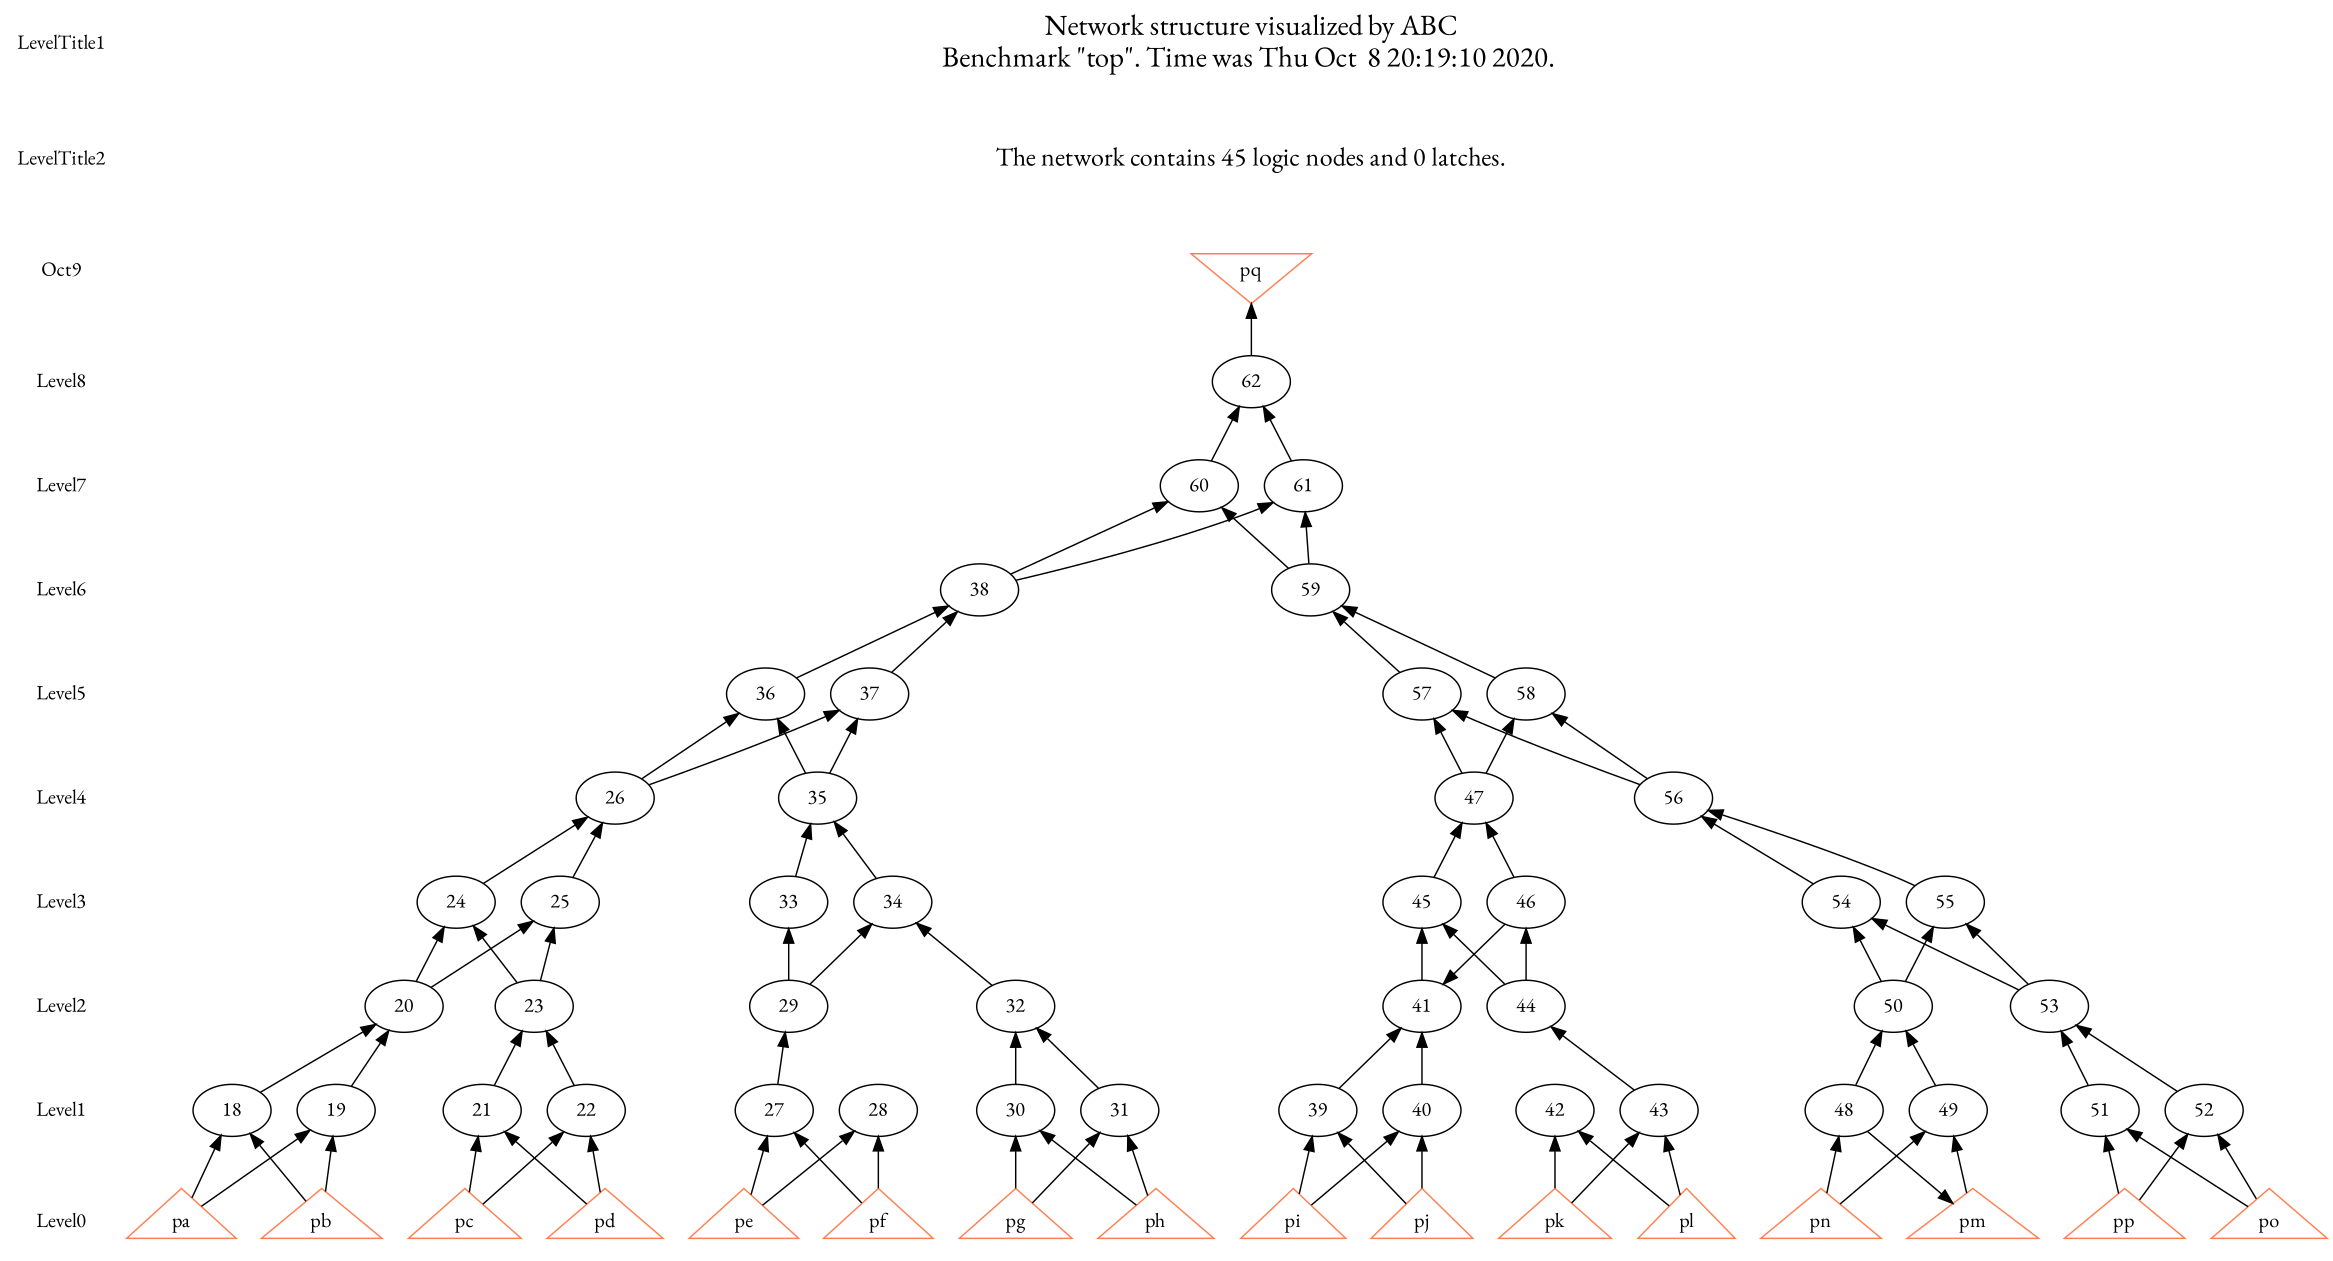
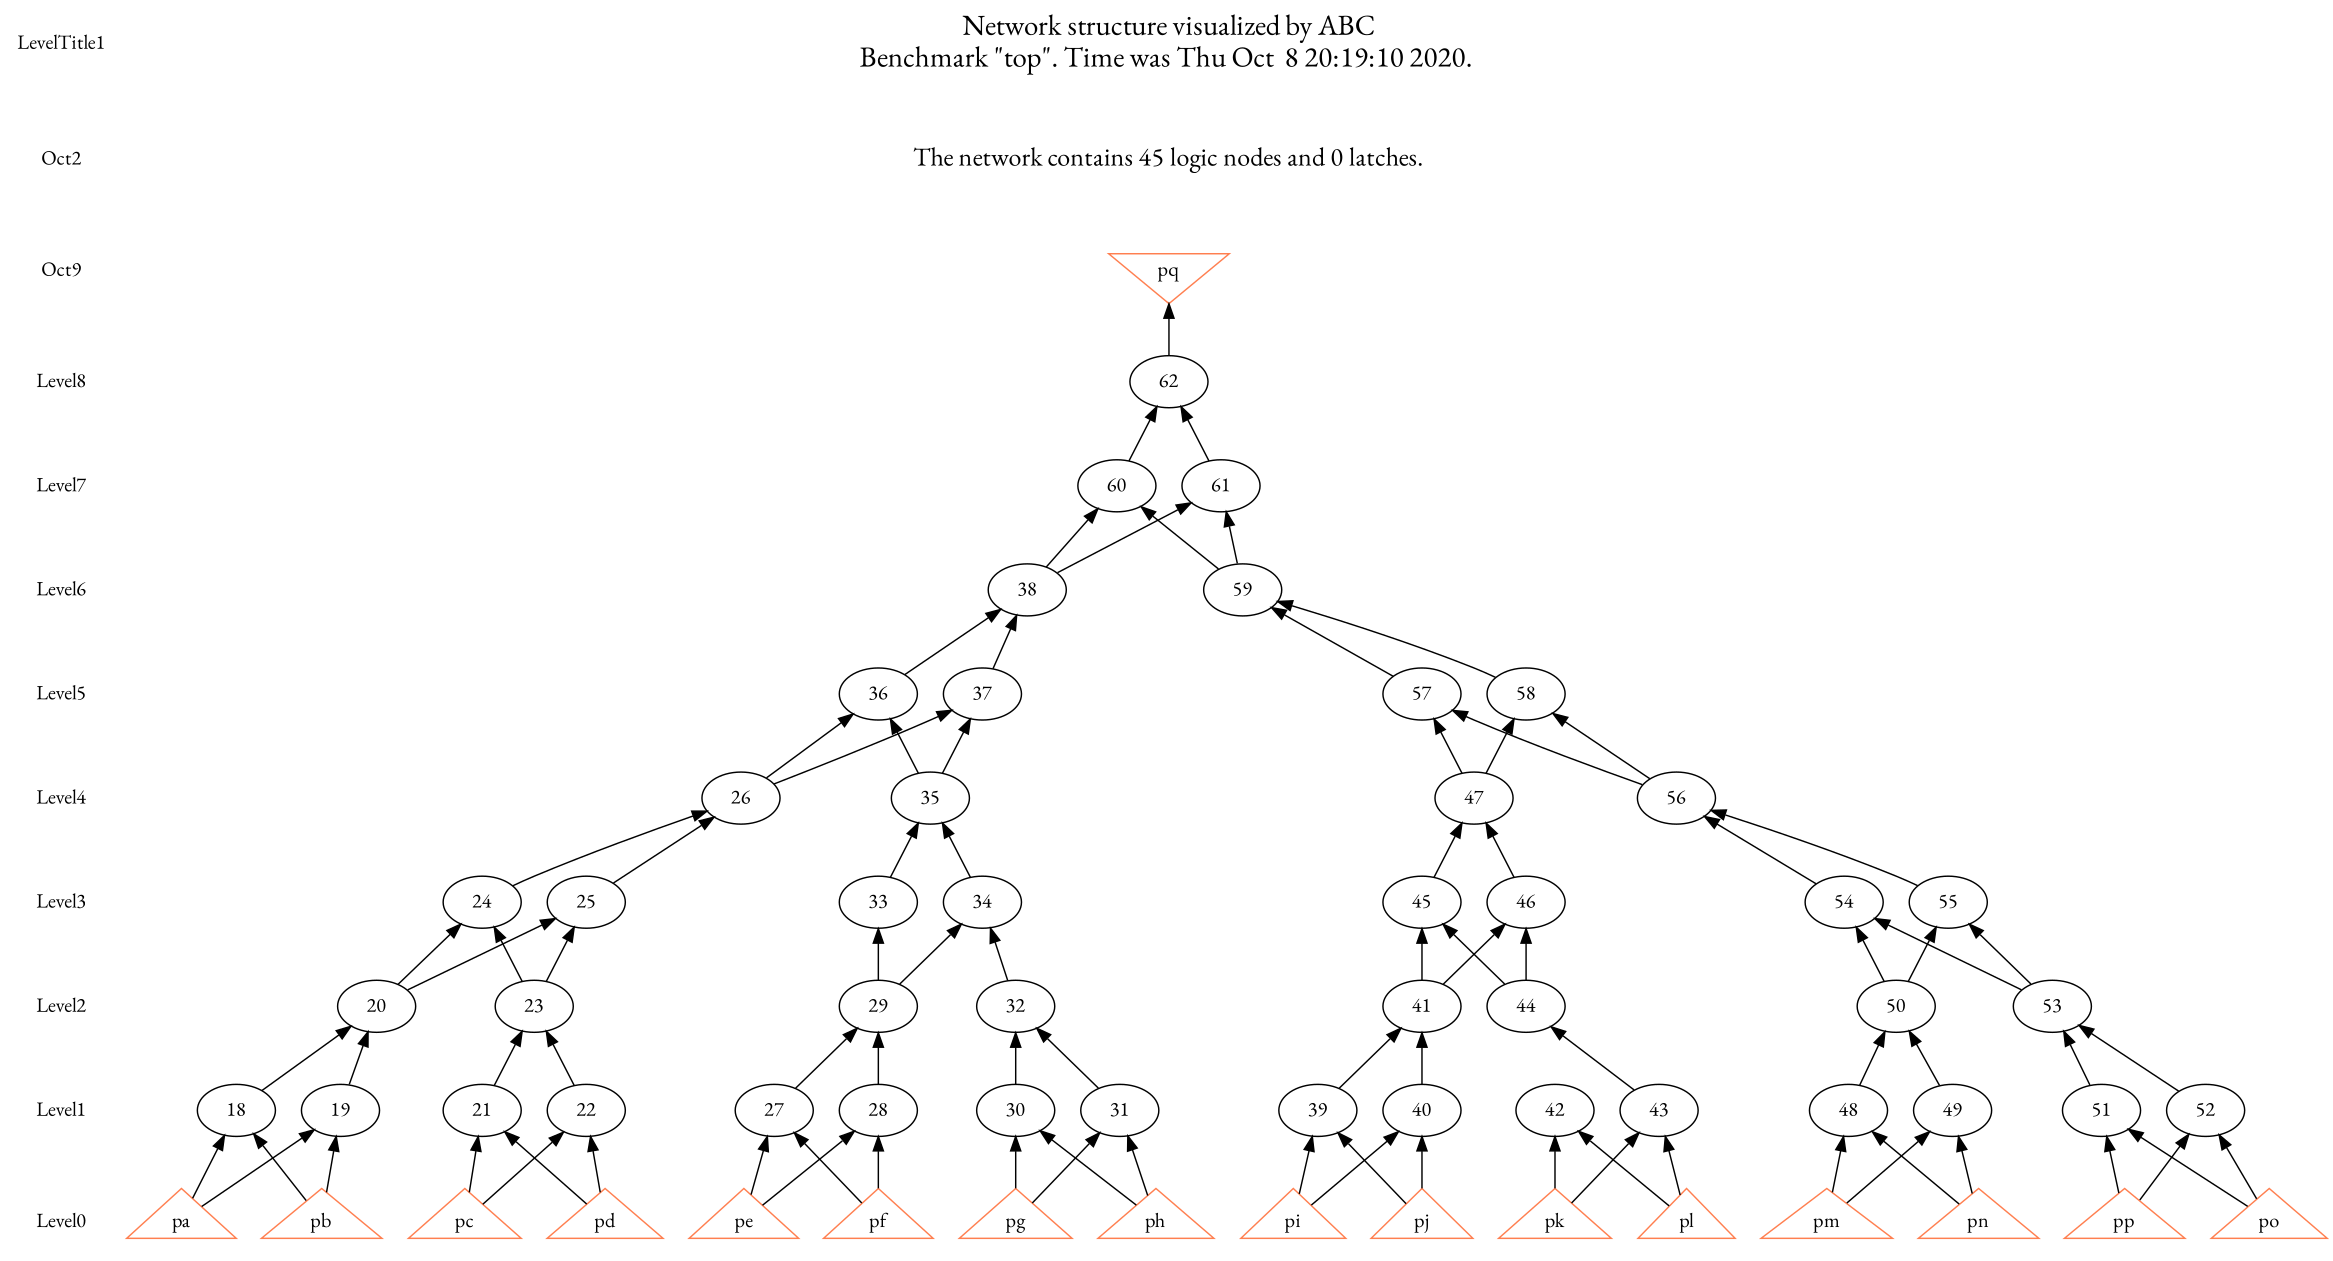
node "LevelTitle2": label "LevelTitle2" -> "Oct2"
edge "46" -> "41": reversed
edge "28" -> "29": added
edge "48" -> "pm": reversed
